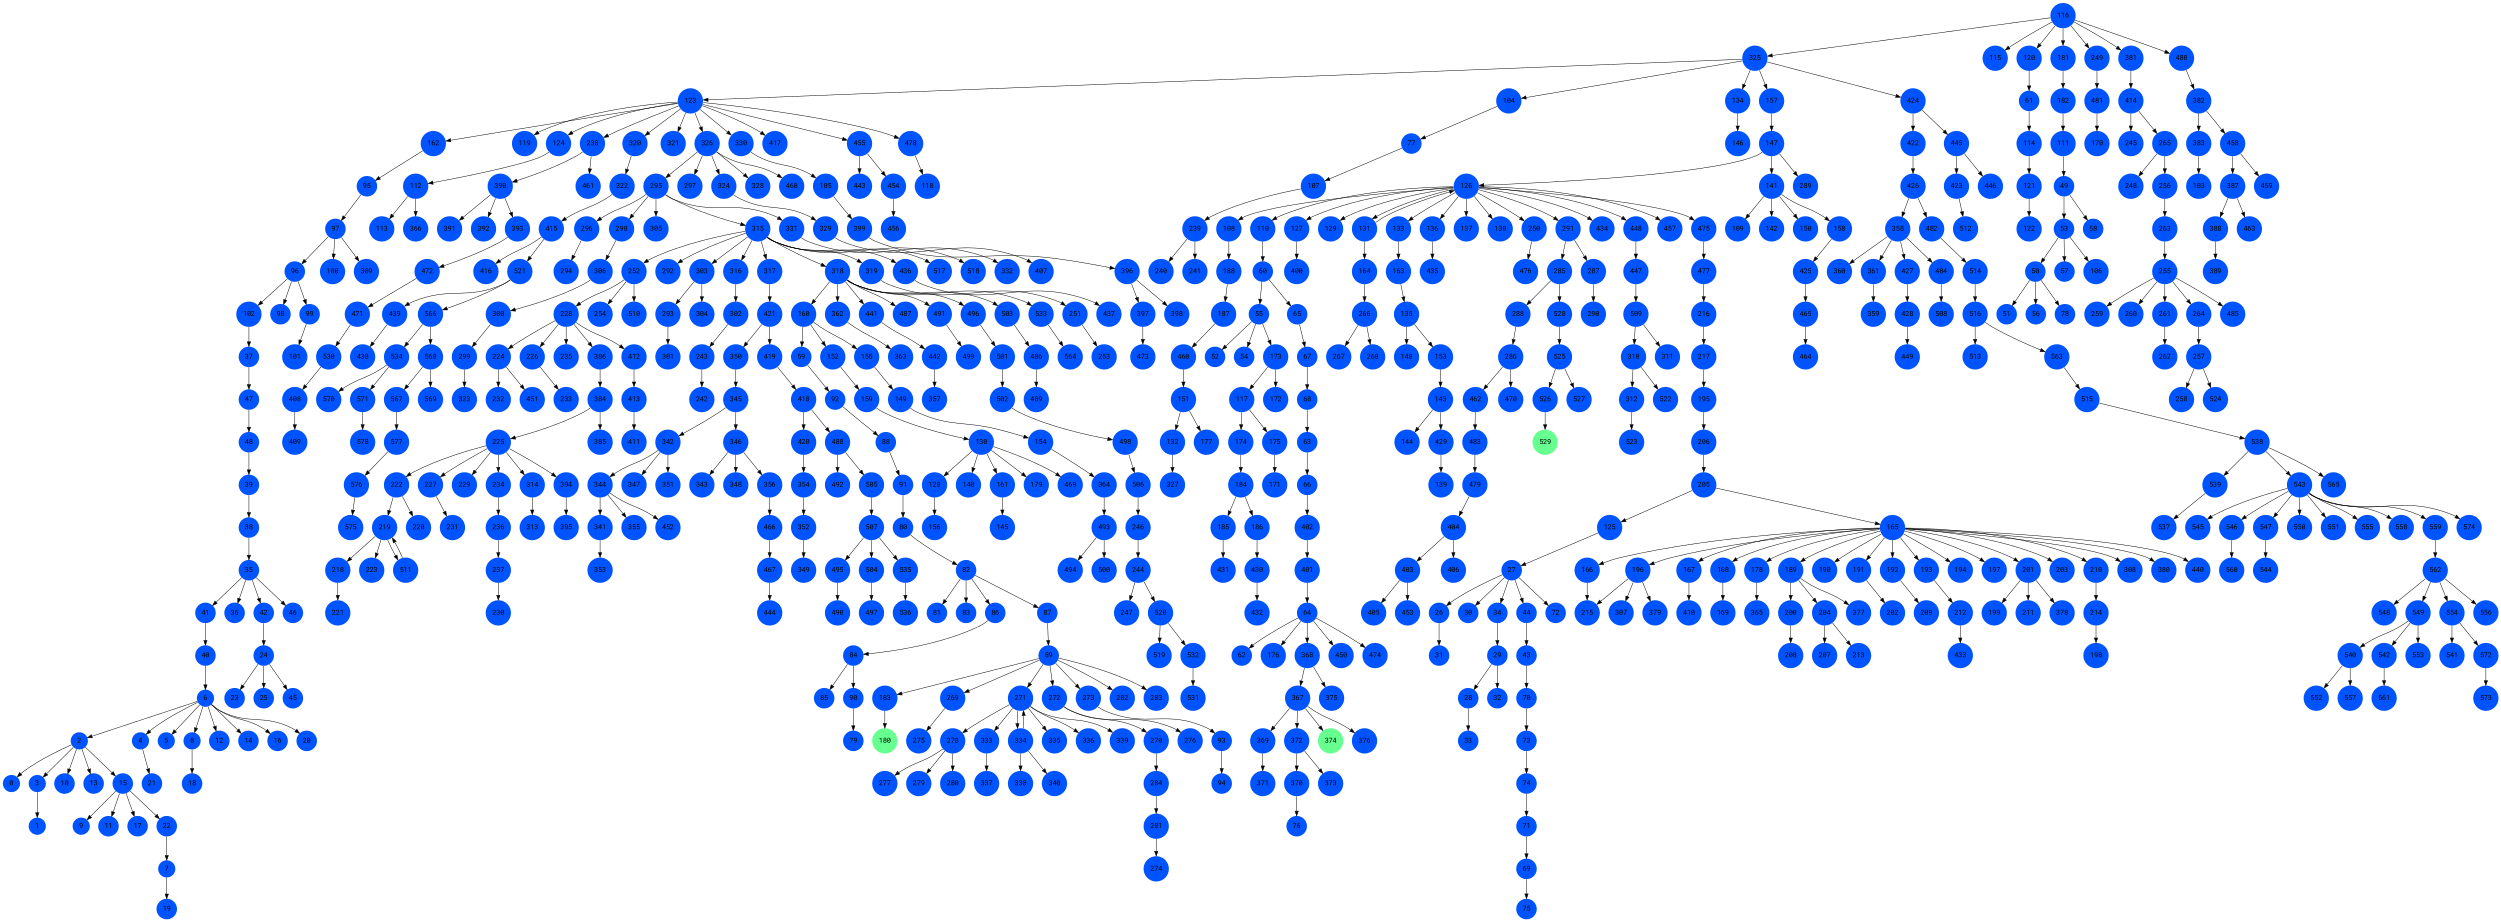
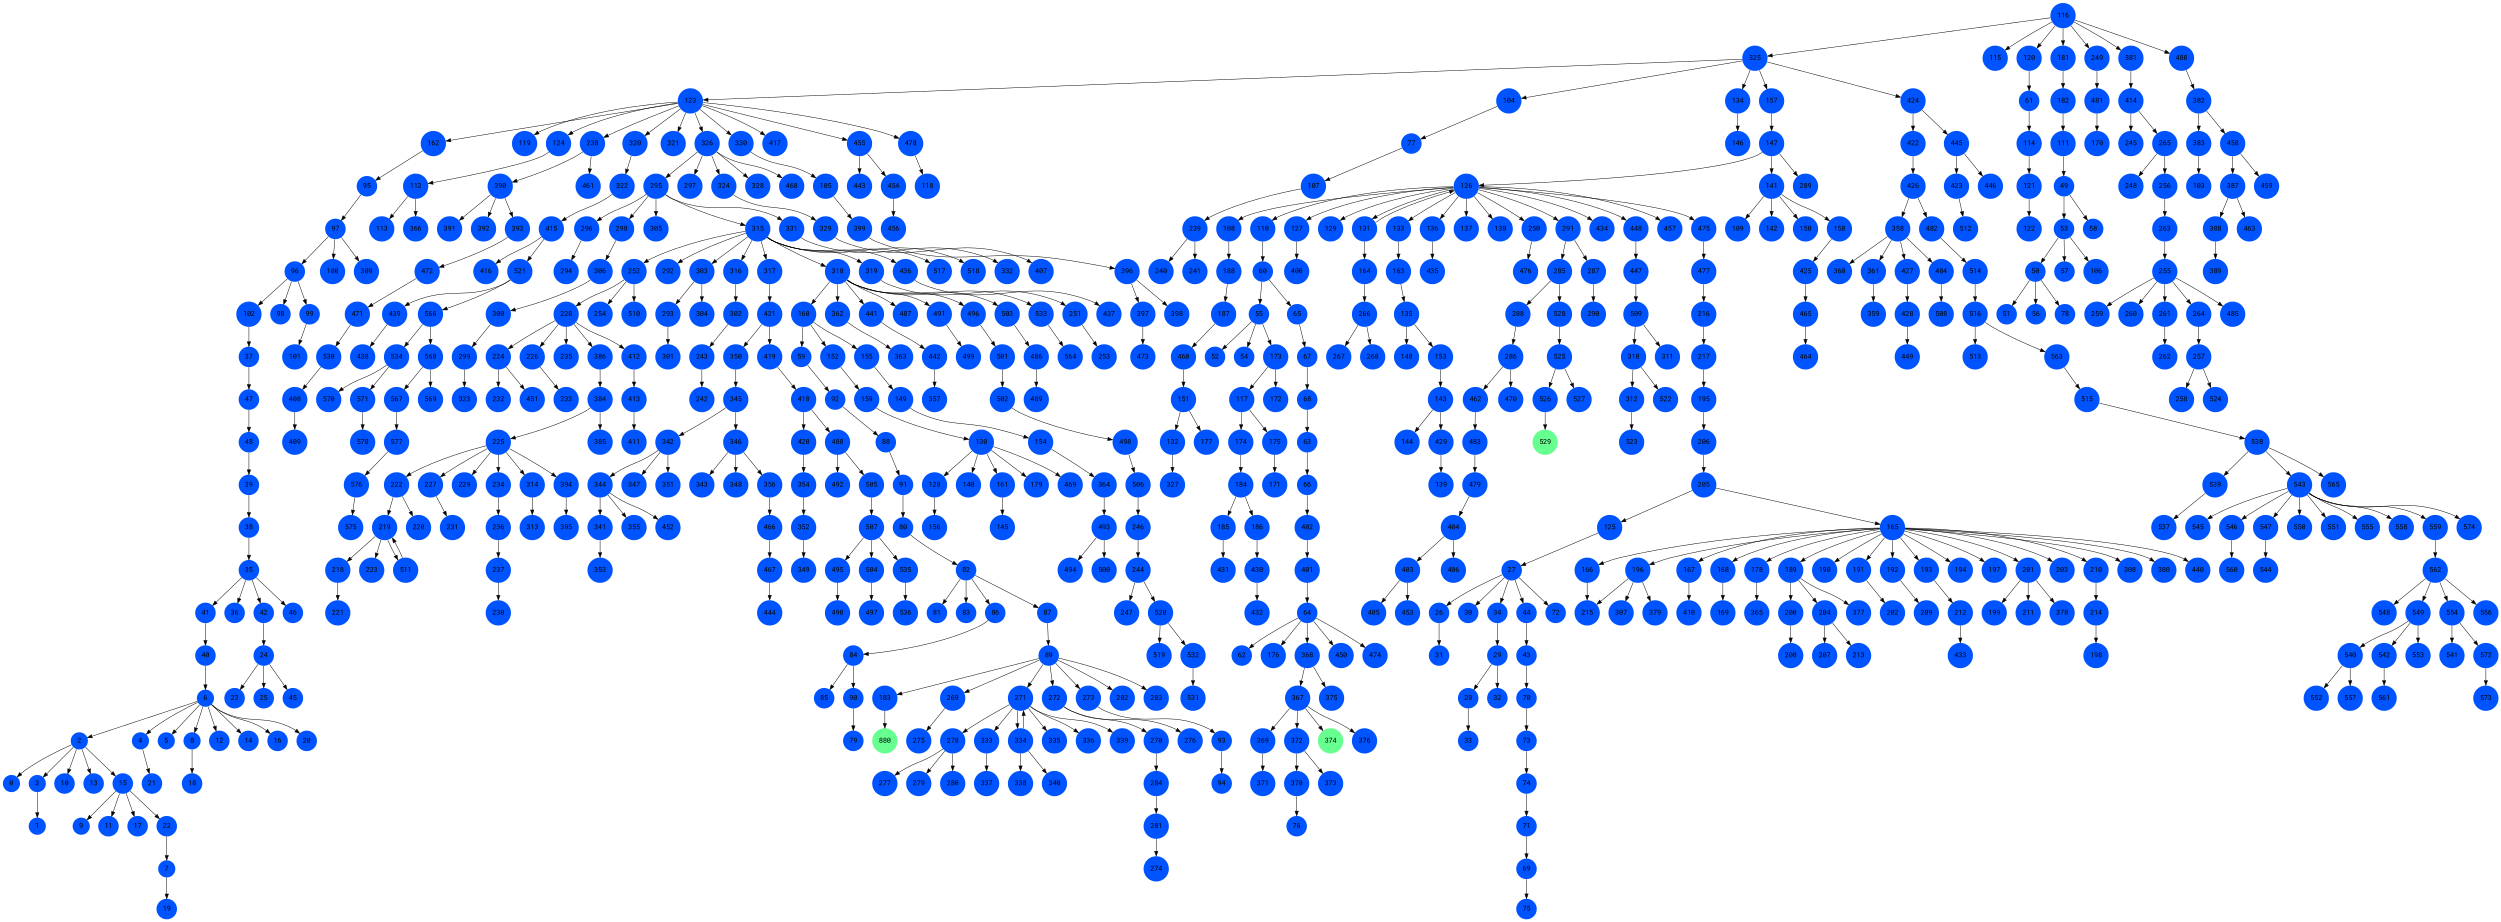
node "180": label "180" -> "880"
